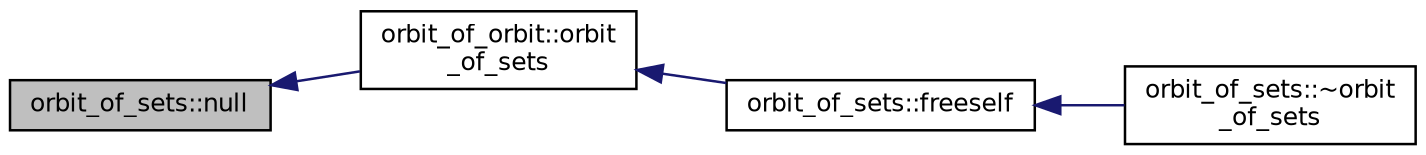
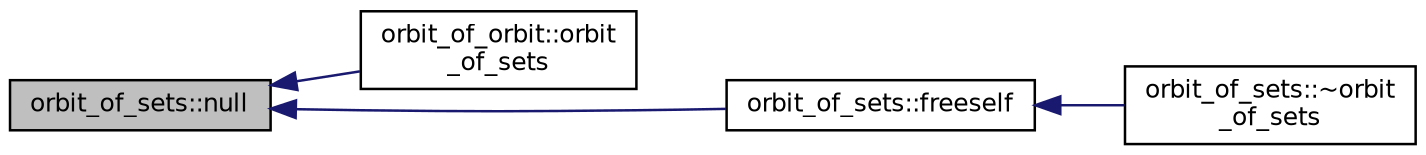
edge "orbit_of_sets::freeself" -> "orbit_of_orbit::orbit _of_sets": now "orbit_of_sets::freeself" -> "orbit_of_sets::null"
